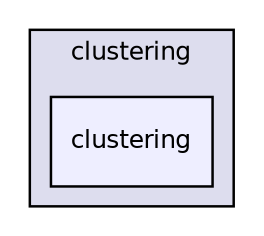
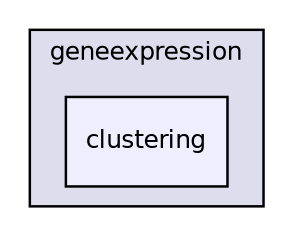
cluster "clustering": label "clustering" -> "geneexpression"
